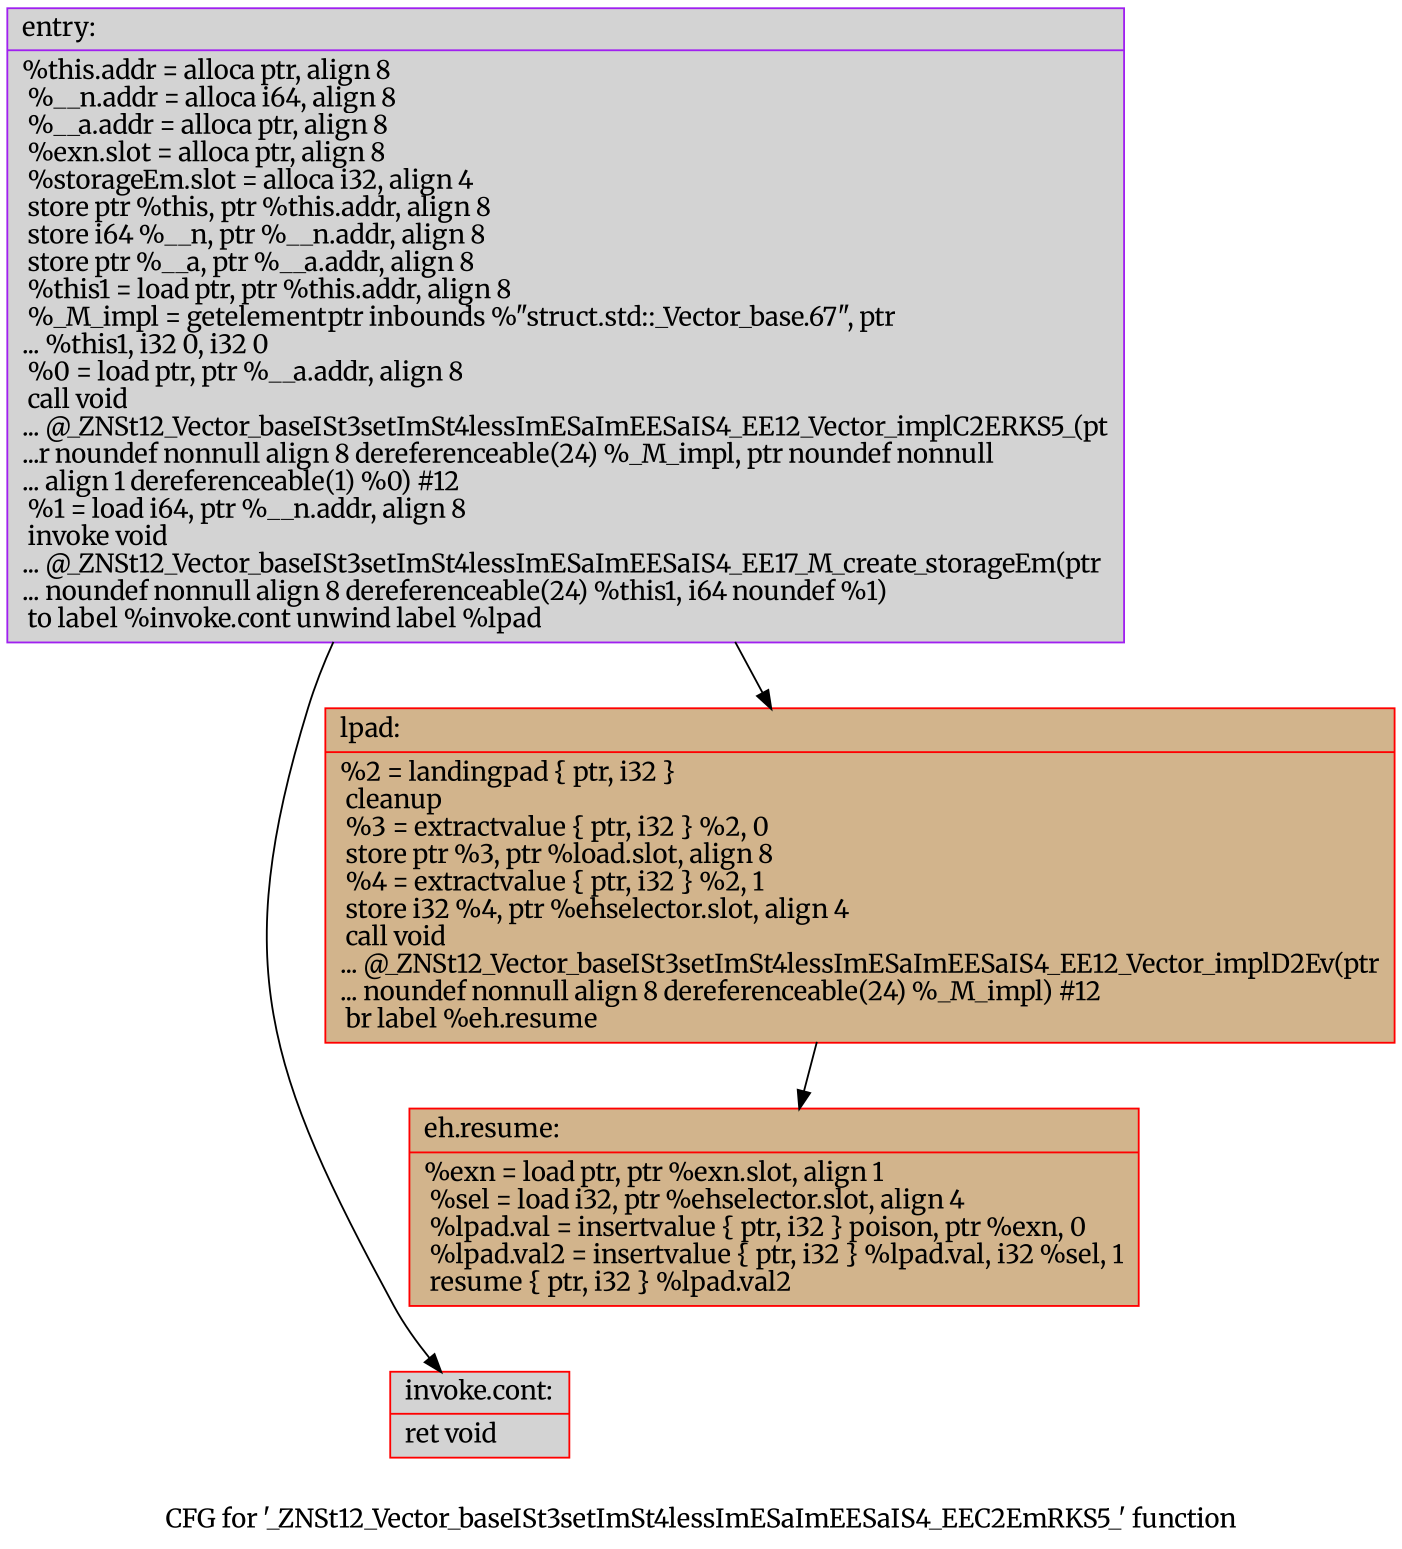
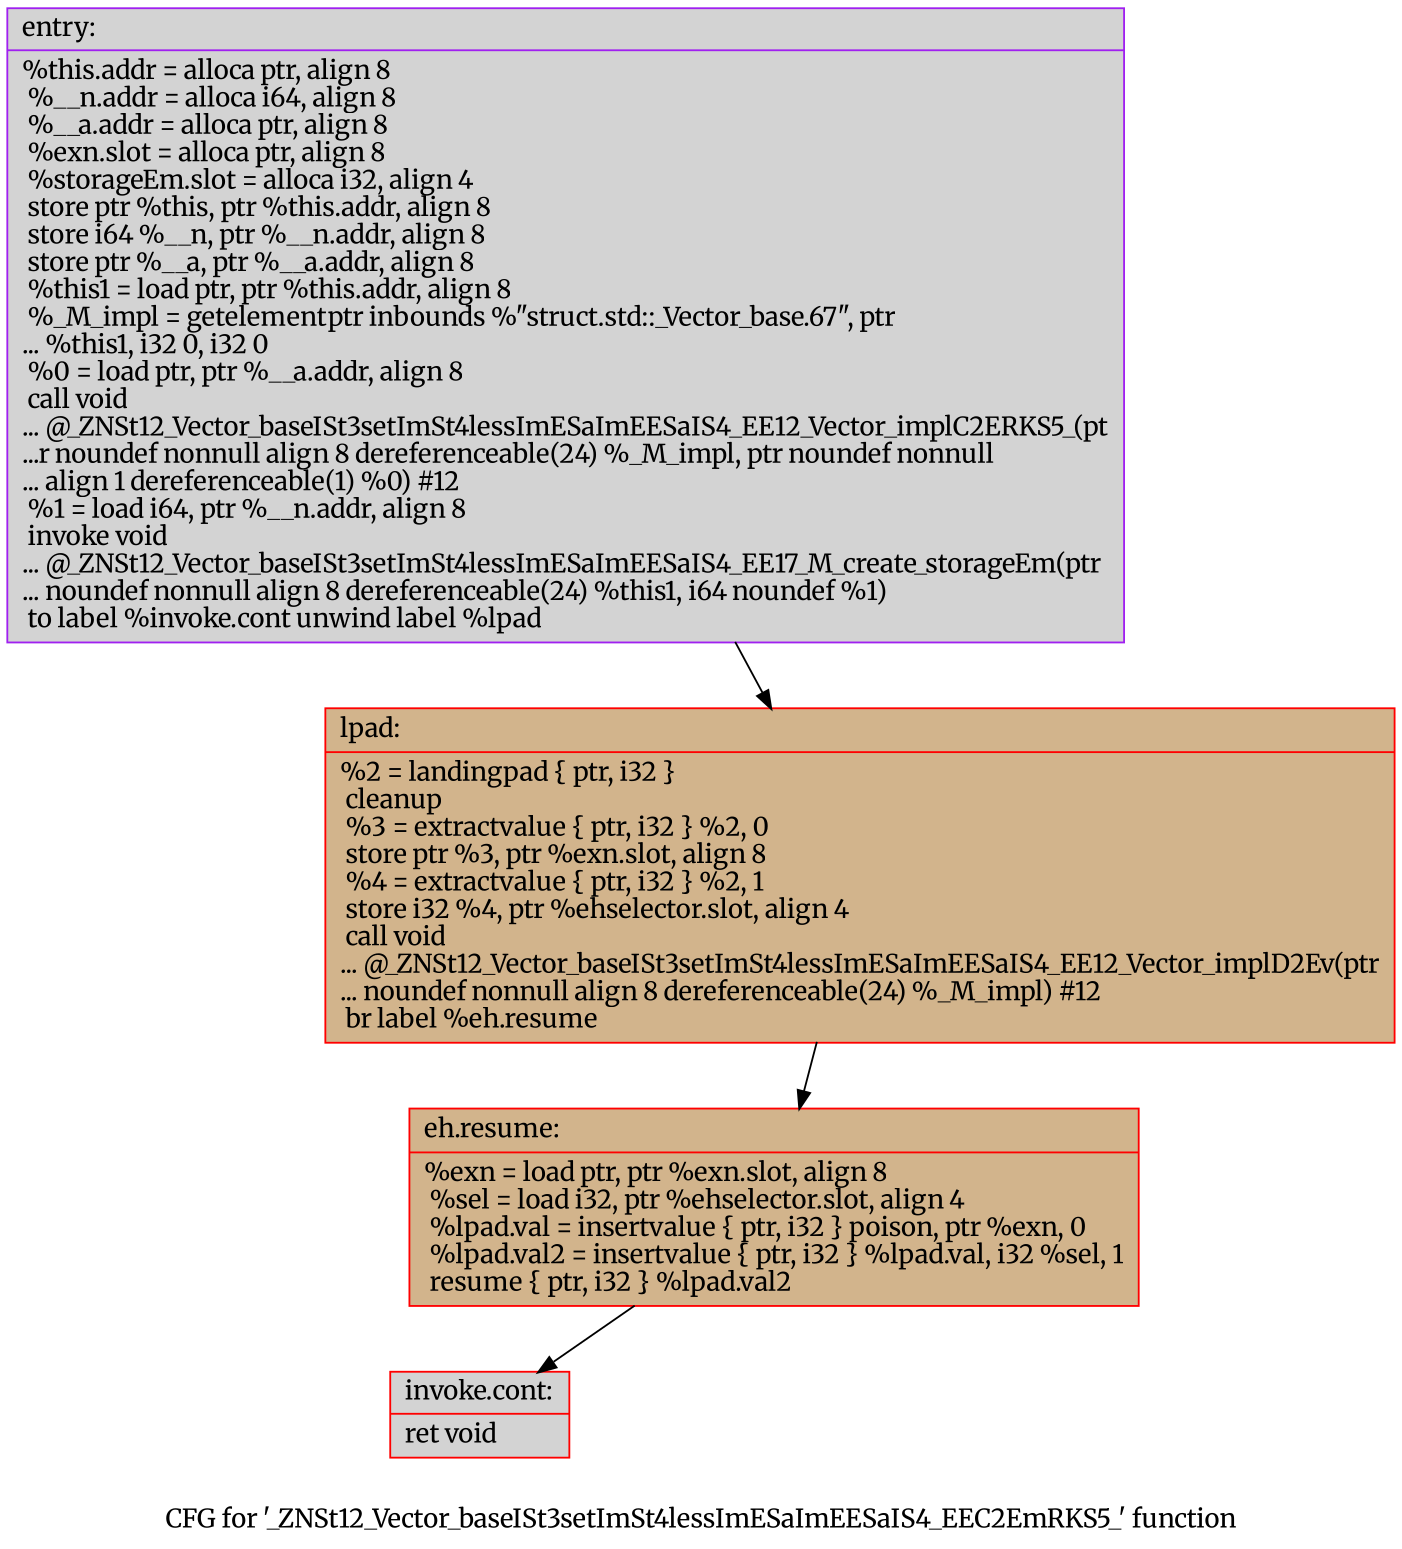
node "lpad:": text "store ptr %3, ptr %load.slot, align 8" -> "store ptr %3, ptr %exn.slot, align 8"
edge "entry:" -> "invoke.cont:": now "eh.resume:" -> "invoke.cont:"
node "eh.resume:": text "%exn = load ptr, ptr %exn.slot, align 1" -> "%exn = load ptr, ptr %exn.slot, align 8"
